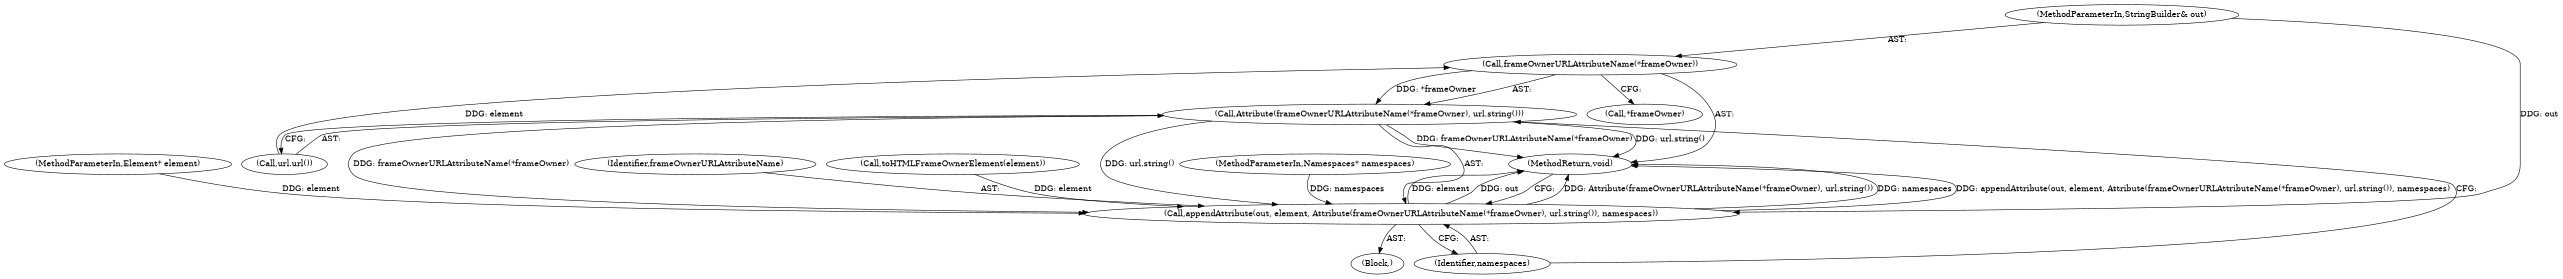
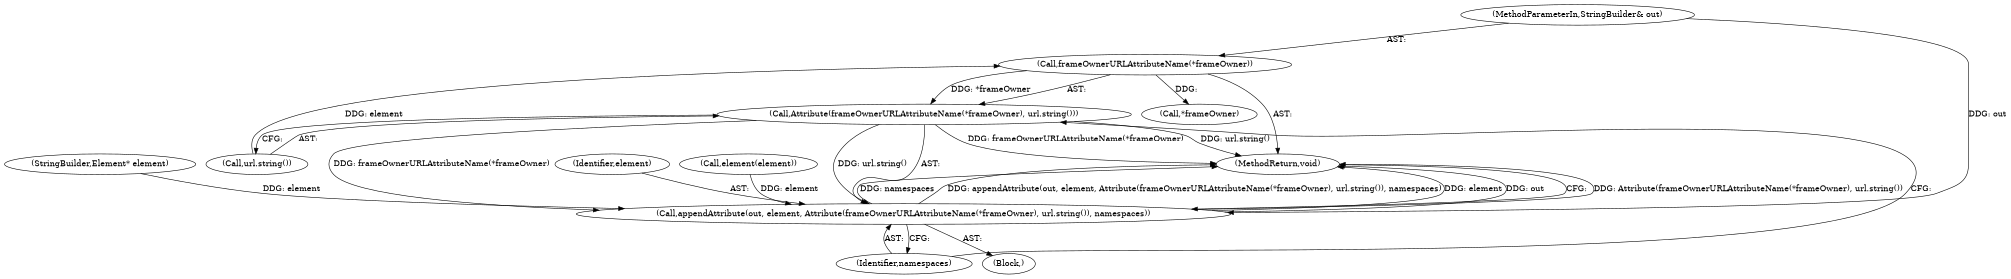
edge "(Call,frameOwnerURLAttributeName(*frameOwner))" -> "(Call,*frameOwner)": label "CFG: " -> "DDG: "
node "(MethodParameterIn,Element* element)": label "(MethodParameterIn,Element* element)" -> "(StringBuilder,Element* element)"
node "(Call,url.url())": label "(Call,url.url())" -> "(Call,url.string())"
node "(Identifier,frameOwnerURLAttributeName)": label "(Identifier,frameOwnerURLAttributeName)" -> "(Identifier,element)"
node "(Call,toHTMLFrameOwnerElement(element))": label "(Call,toHTMLFrameOwnerElement(element))" -> "(Call,element(element))"
node "(MethodParameterIn,Namespaces* namespaces)": removed
